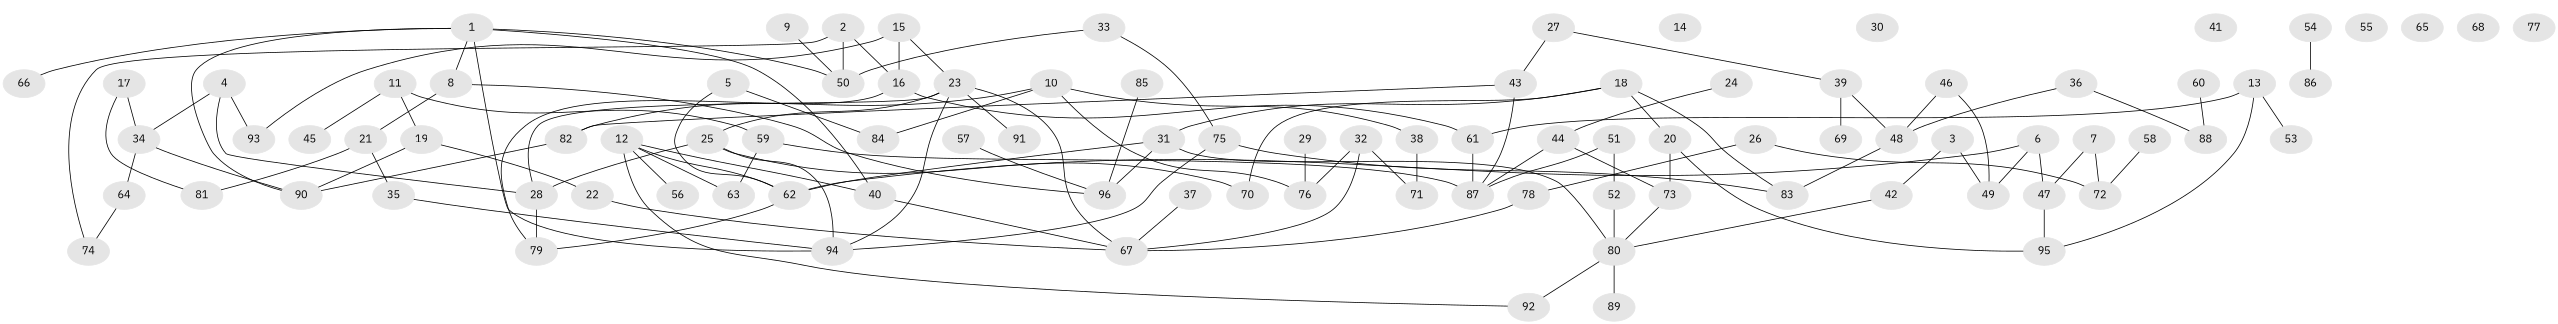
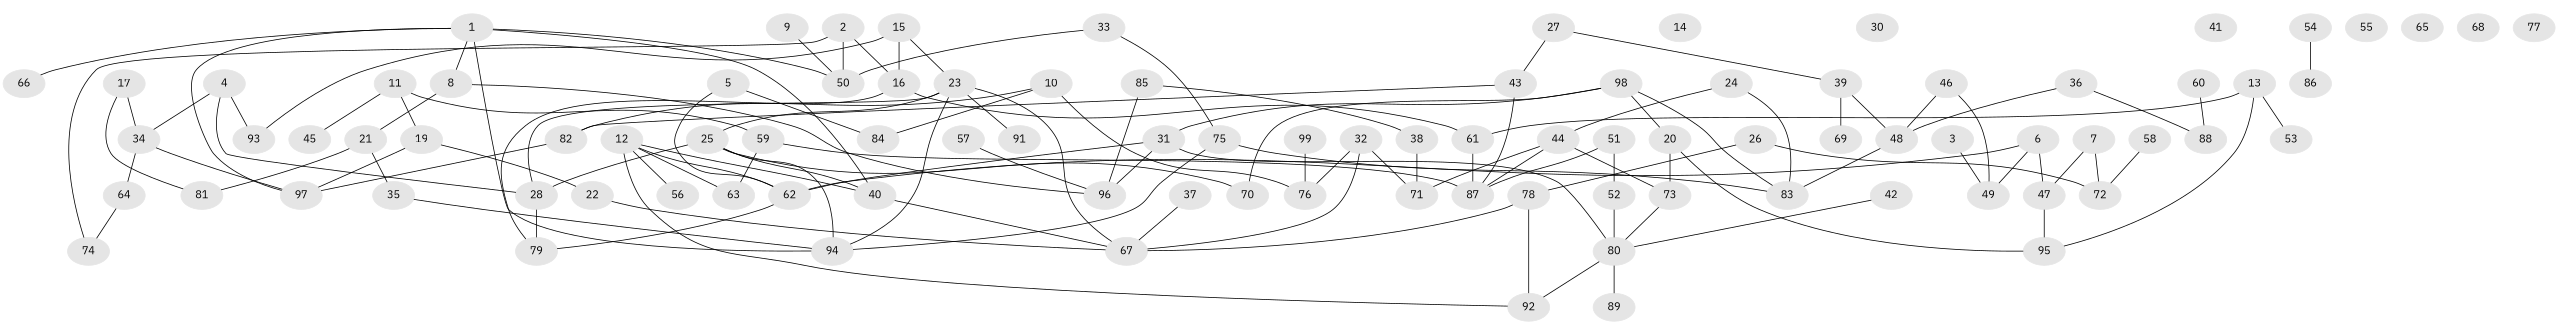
node "18": label "18" -> "98"
edge "10" -- "38": now "85" -- "38"
edge "24" -- "83": added
node "29": label "29" -> "99"
edge "44" -- "71": added
edge "3" -- "42": removed
edge "25" -- "40": added
node "90": label "90" -> "97"
edge "78" -- "92": added
